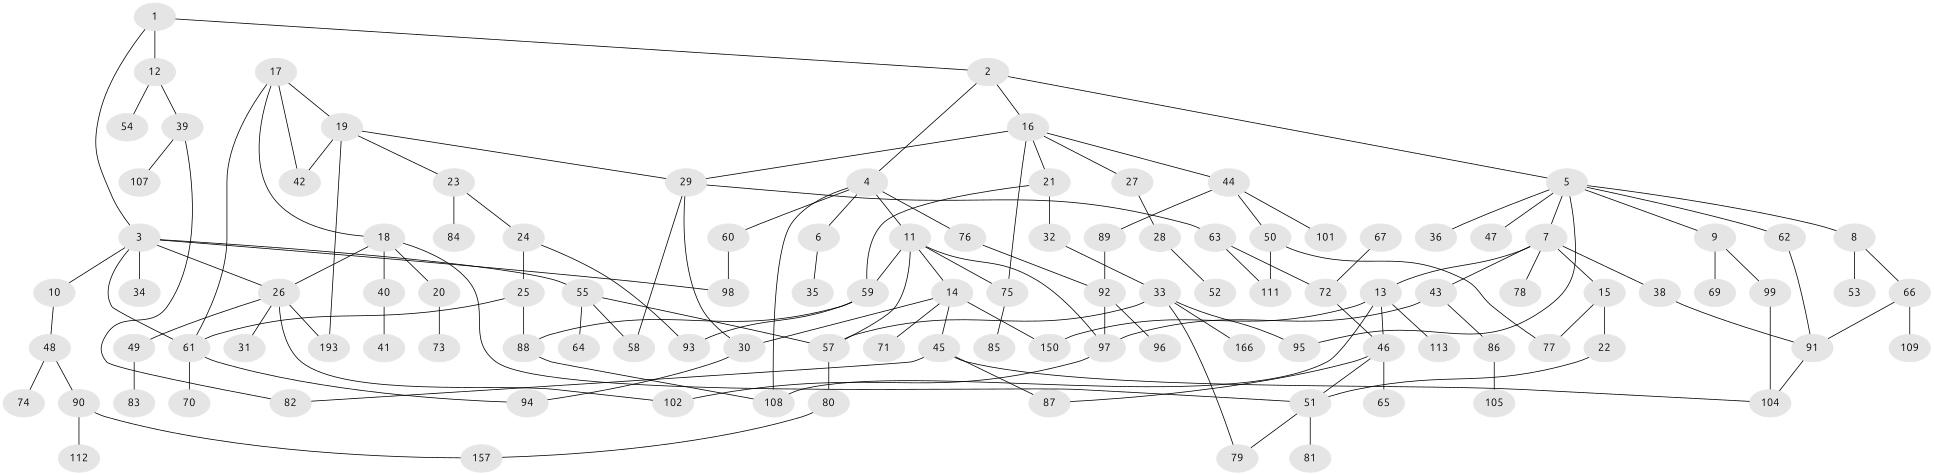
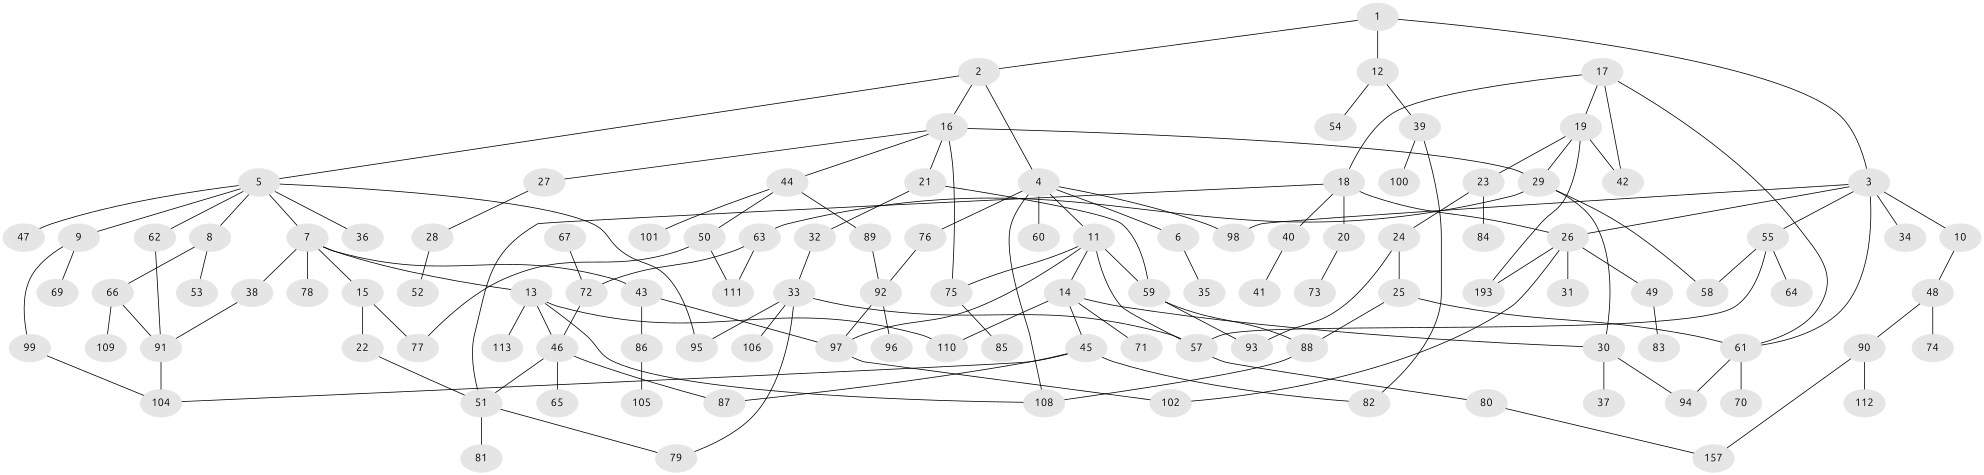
node "107": label "107" -> "100"
edge "60" -- "98": now "4" -- "98"
node "150": label "150" -> "110"
node "166": label "166" -> "106"
node "37": added
